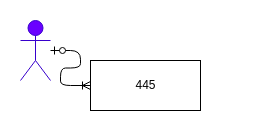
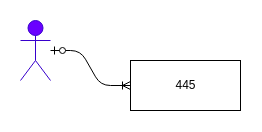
node "445": moved (146, 86) -> (186, 86)
